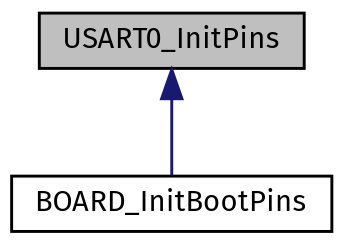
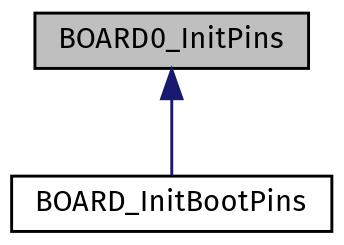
node "USART0_InitPins": label "USART0_InitPins" -> "BOARD0_InitPins"
